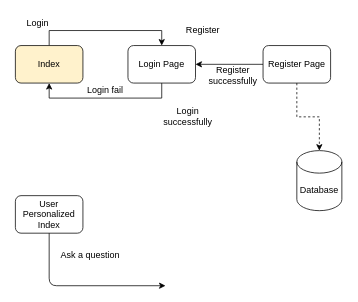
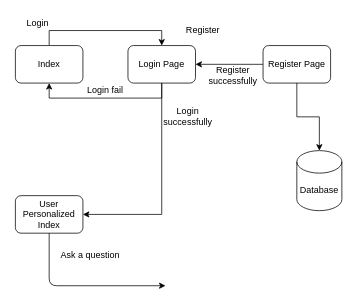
node "Index": fillcolor #fff2cc -> #ffffff
edge "Register Page" -> "Database": style dashed -> solid
edge "Login Page" -> "User Personalized Index": added
